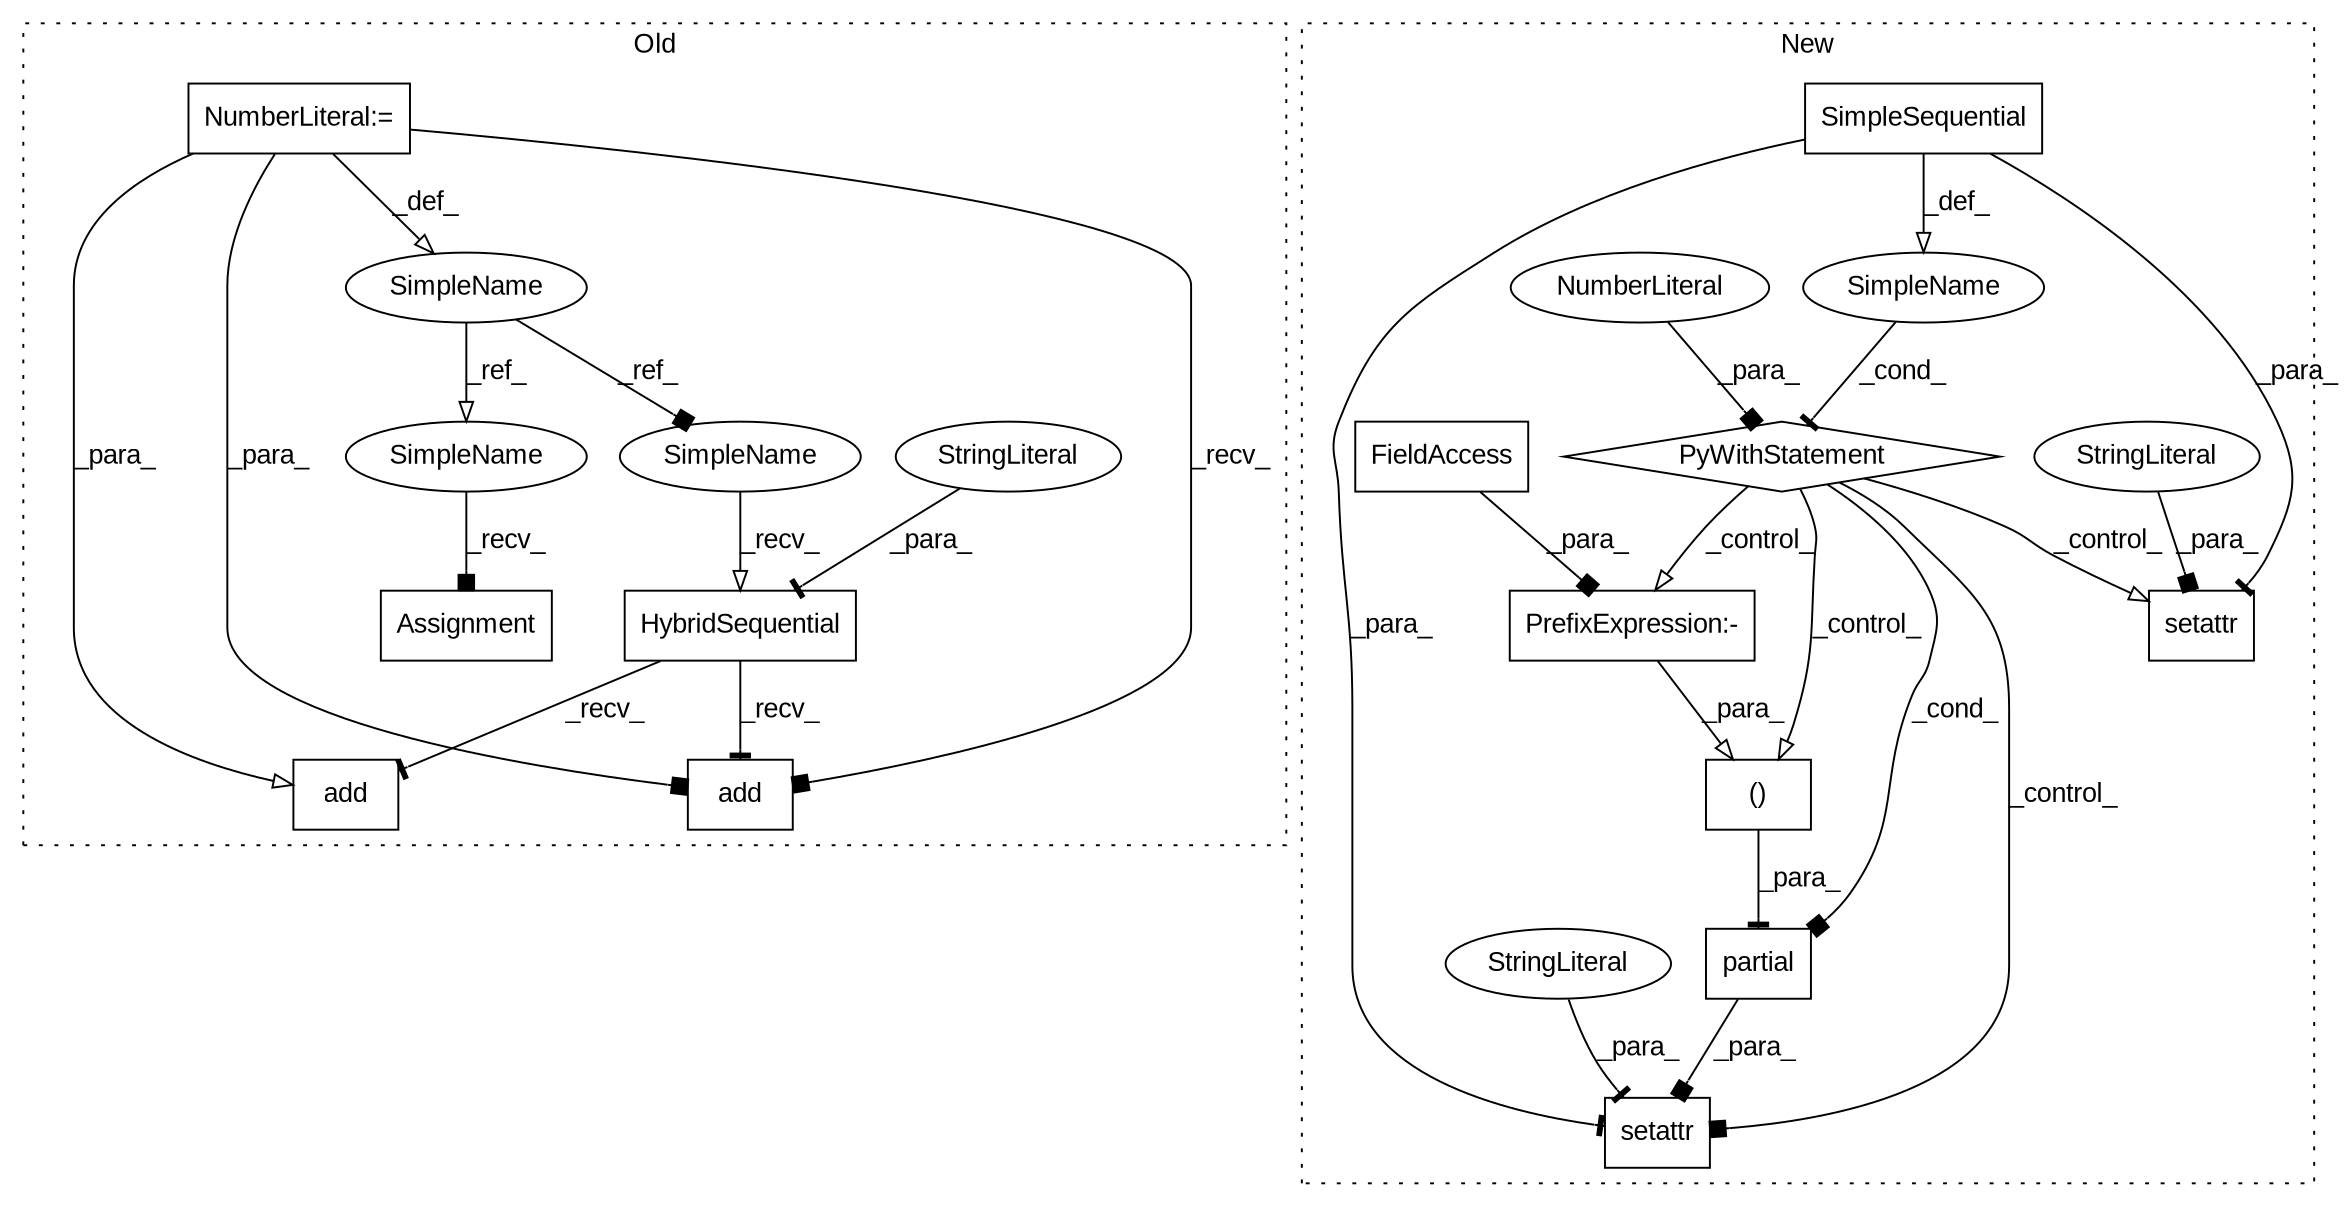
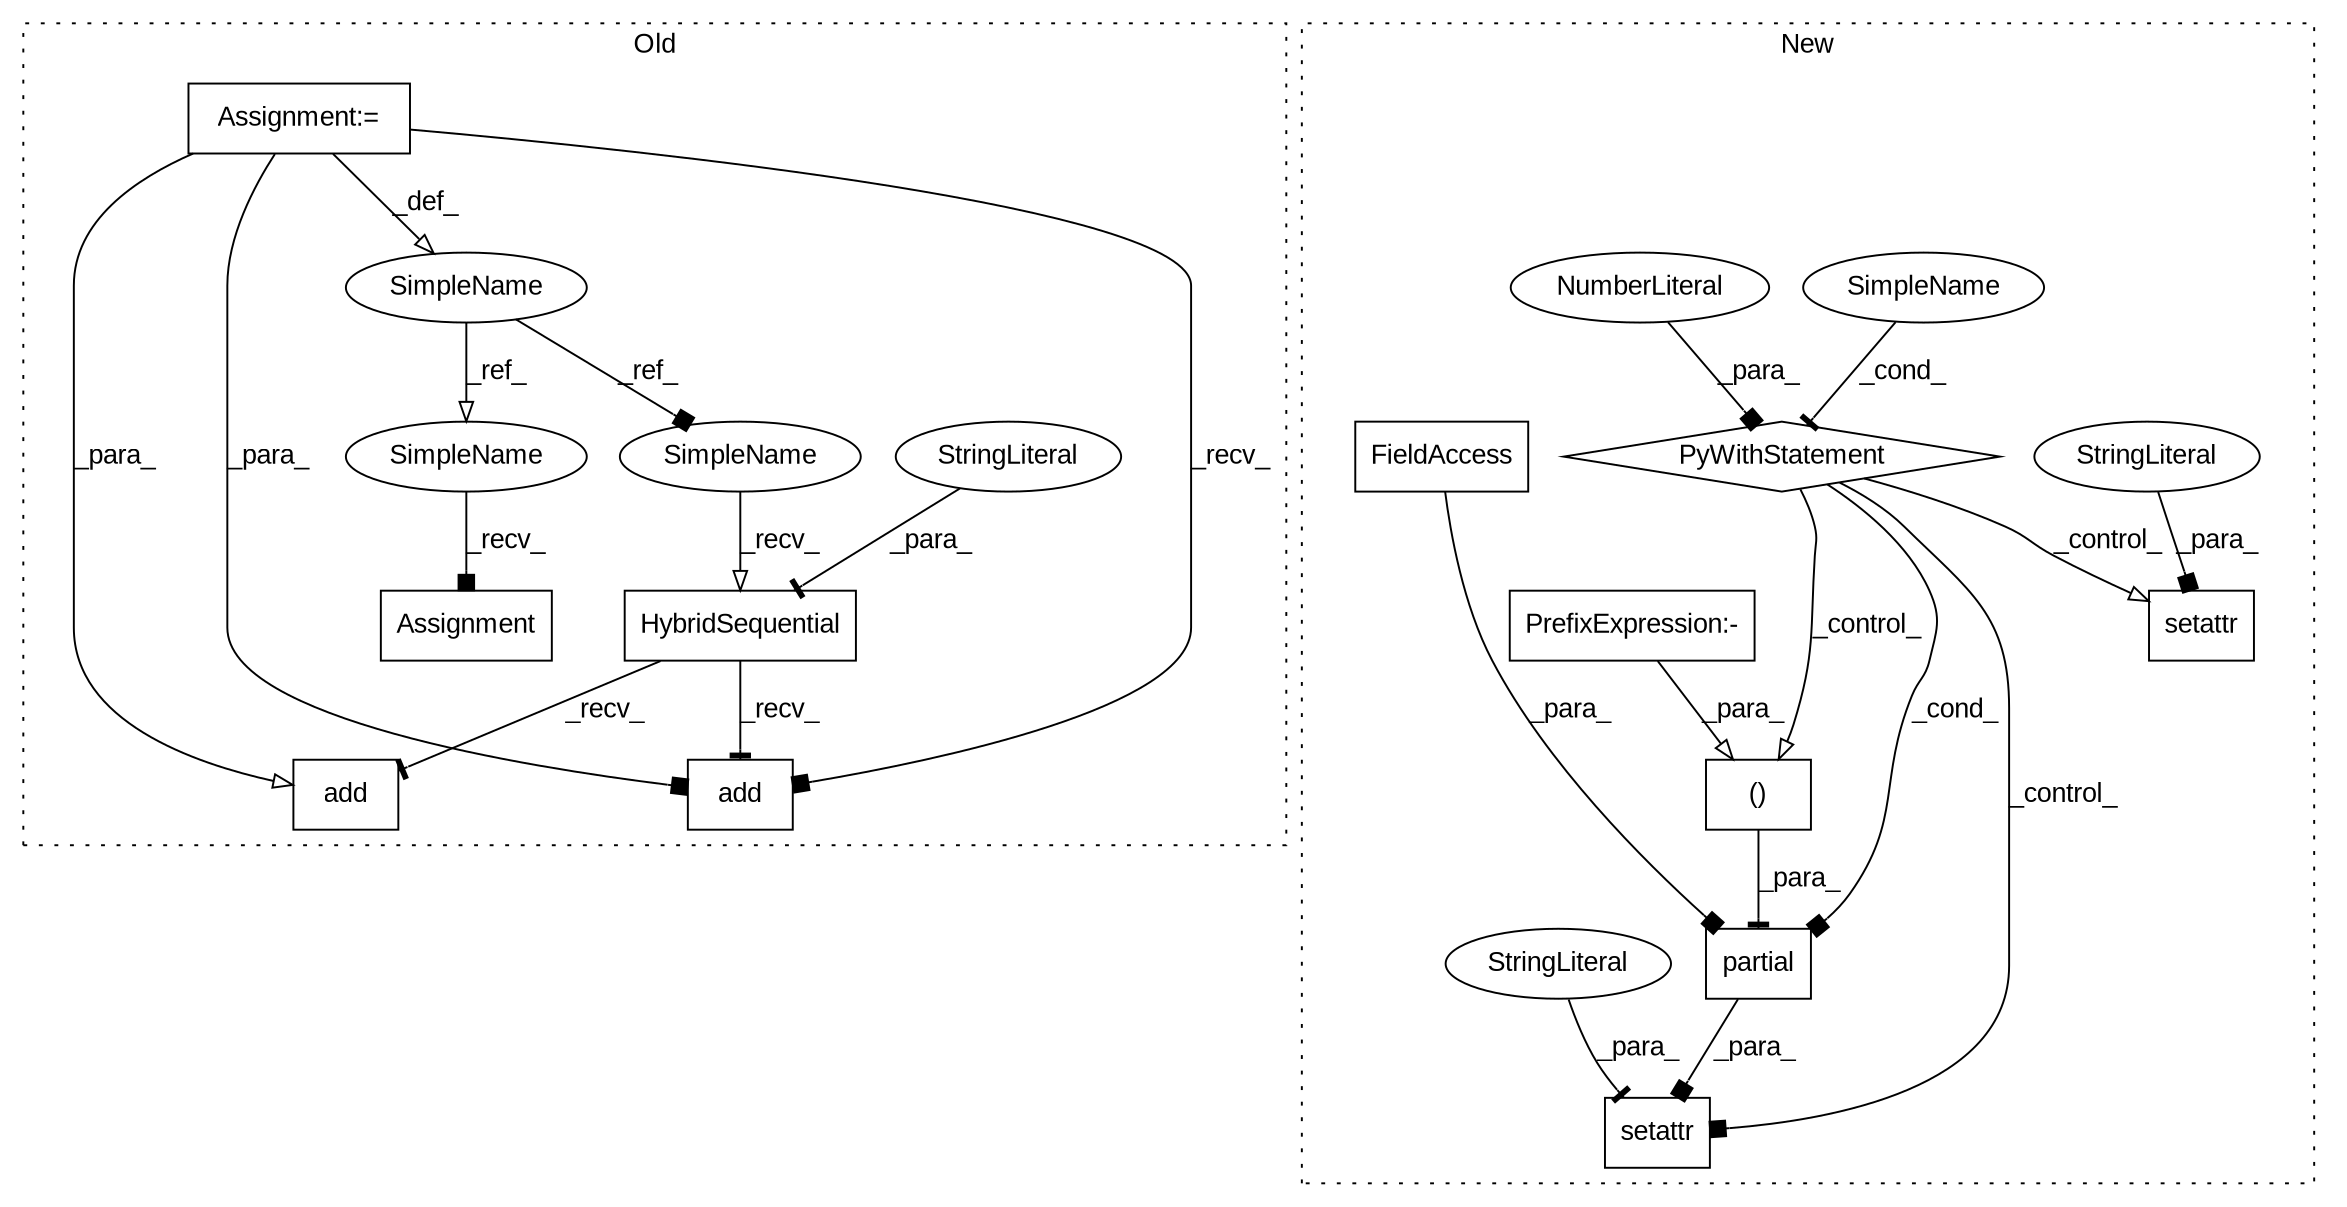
node "NumberLiteral:=": label "NumberLiteral:=" -> "Assignment:="
node "SimpleSequential": removed
edge "PyWithStatement" -> "PrefixExpression:-": removed, label "_control_"
edge "FieldAccess" -> "PrefixExpression:-": now "FieldAccess" -> "partial"
